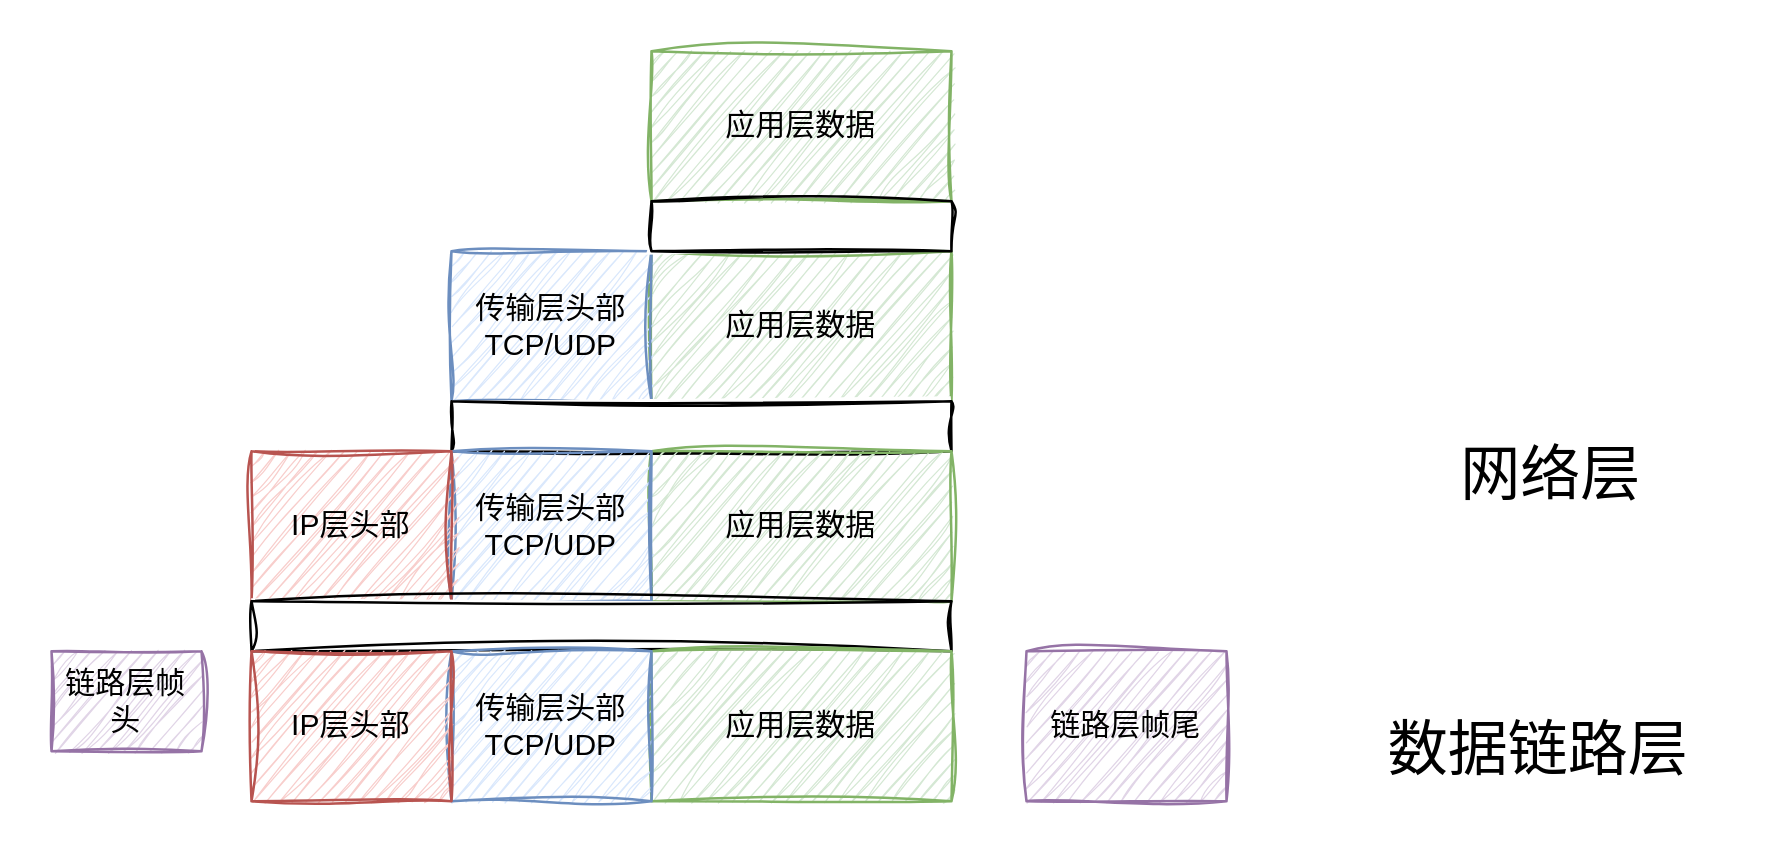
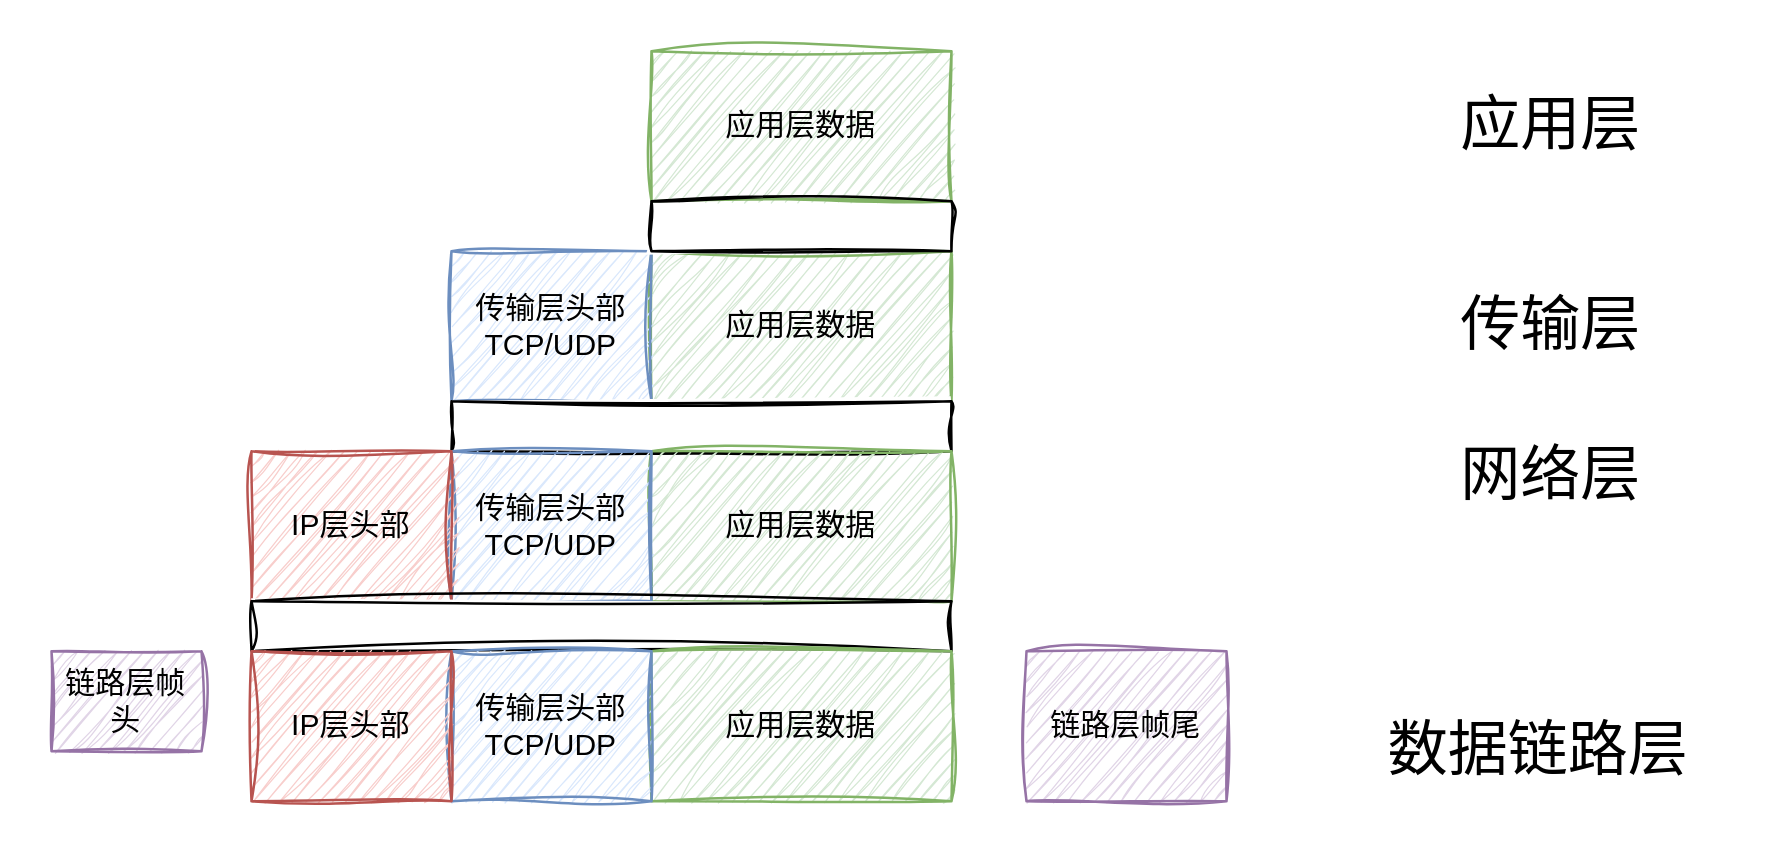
node "应用层": added
node "传输层": added
